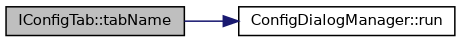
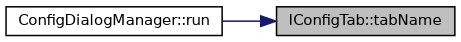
edge "IConfigTab::tabName" -> "ConfigDialogManager::run": reversed
